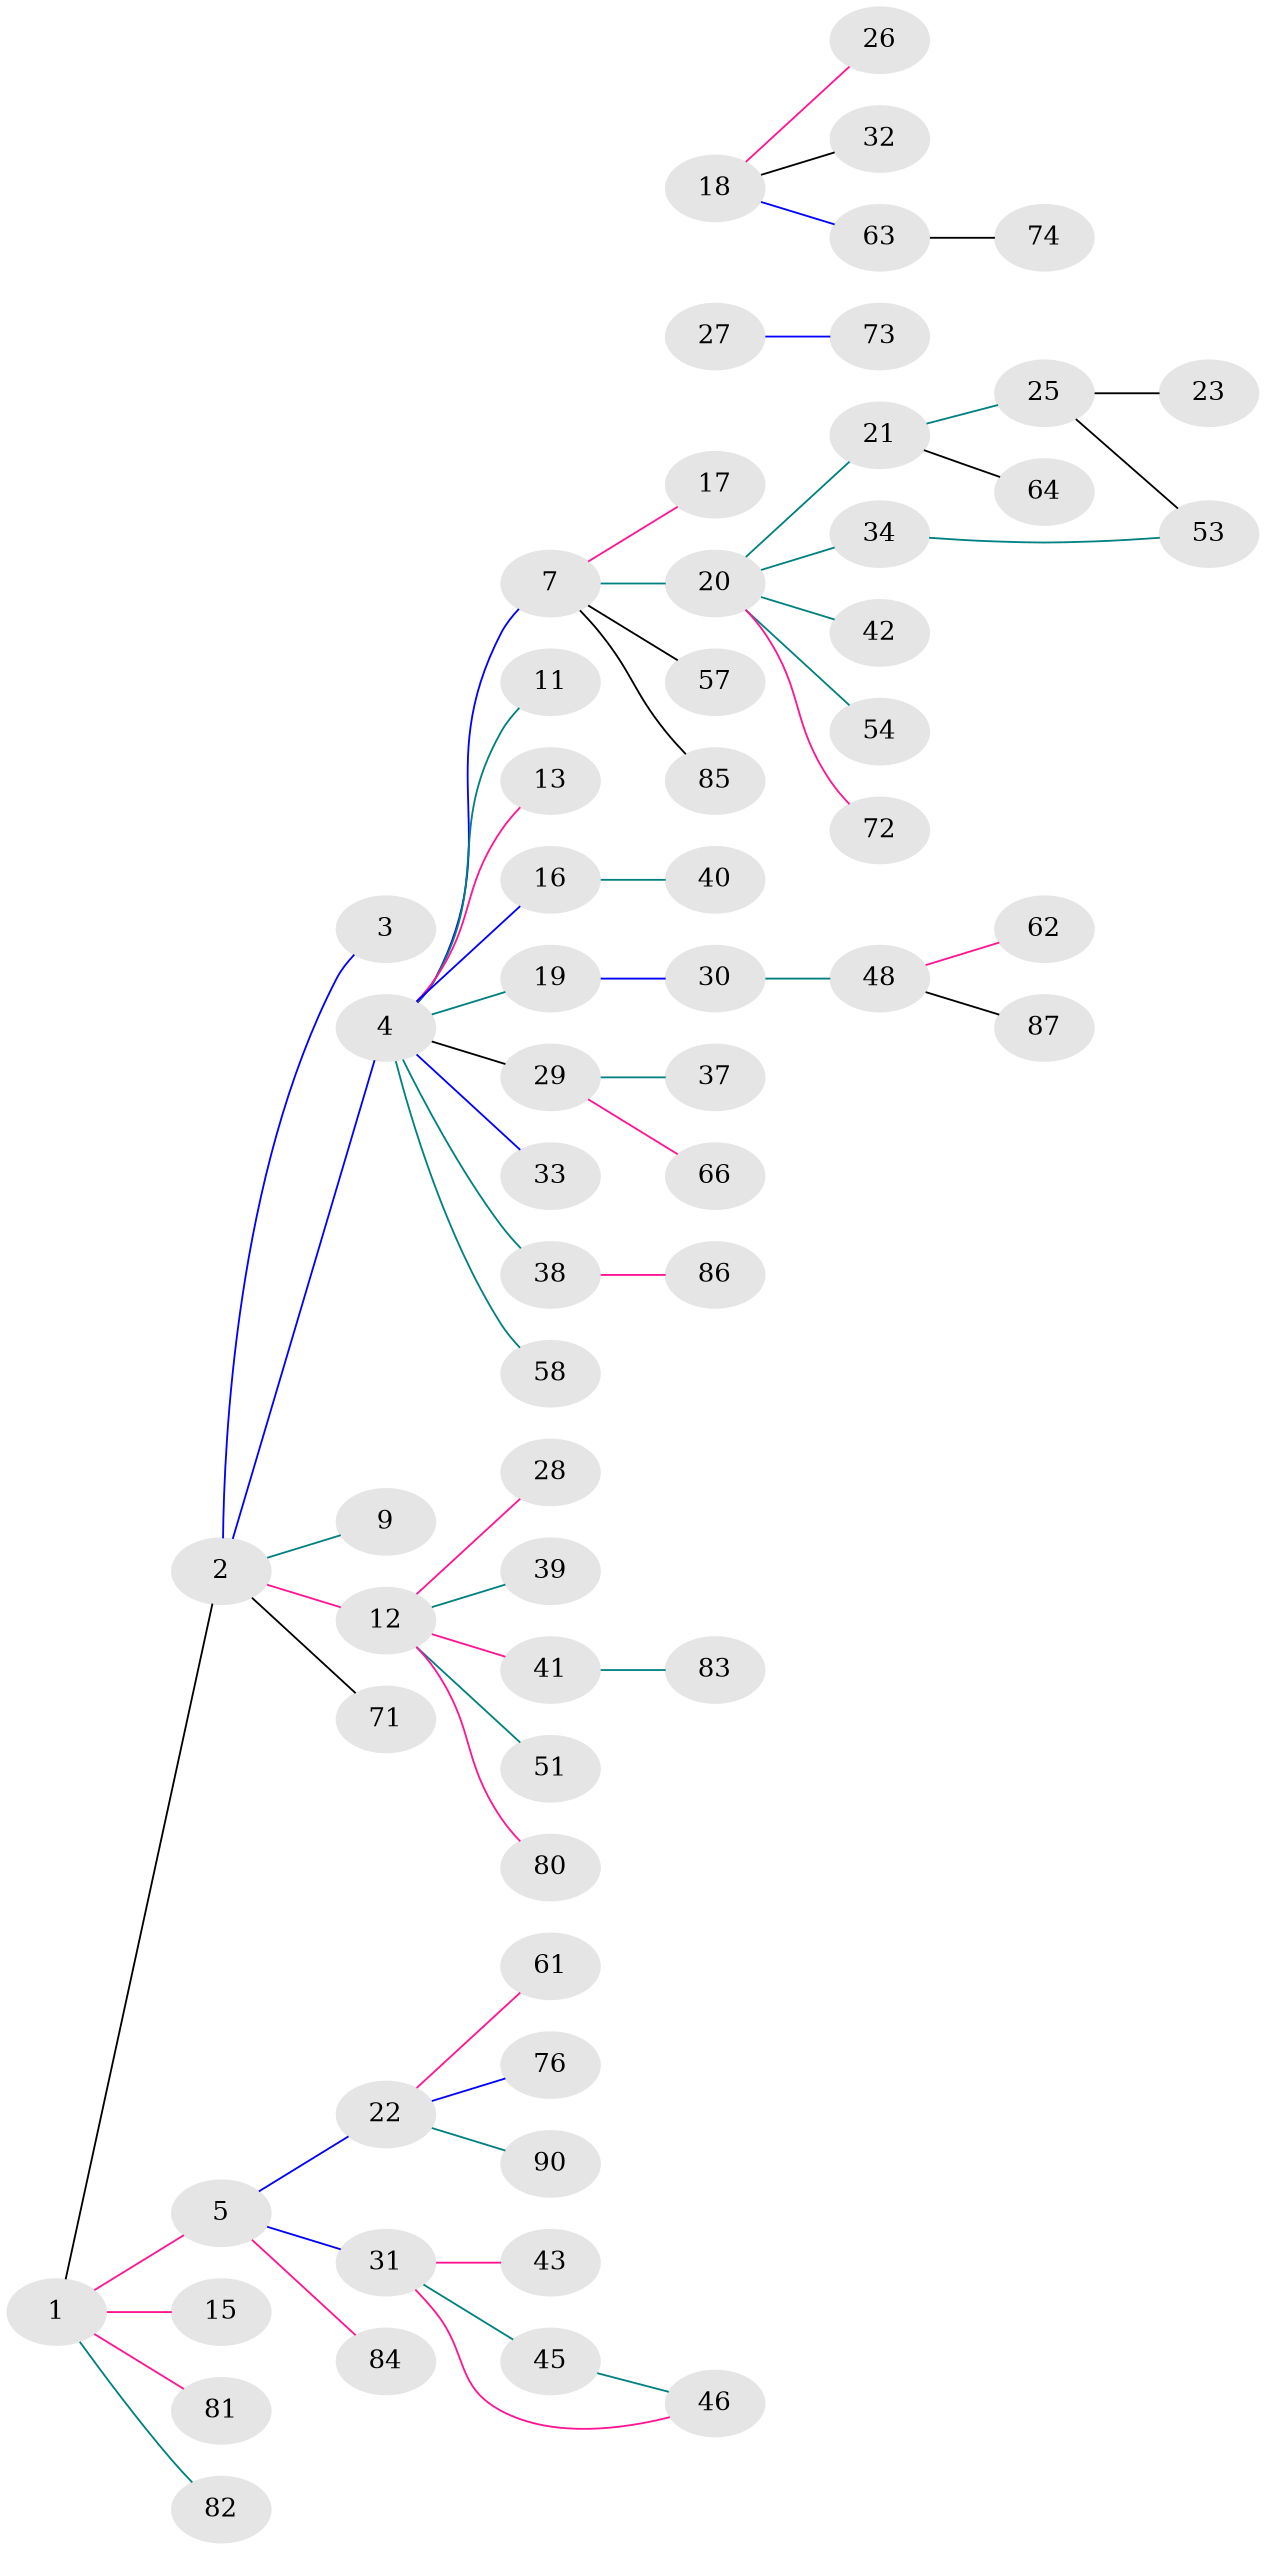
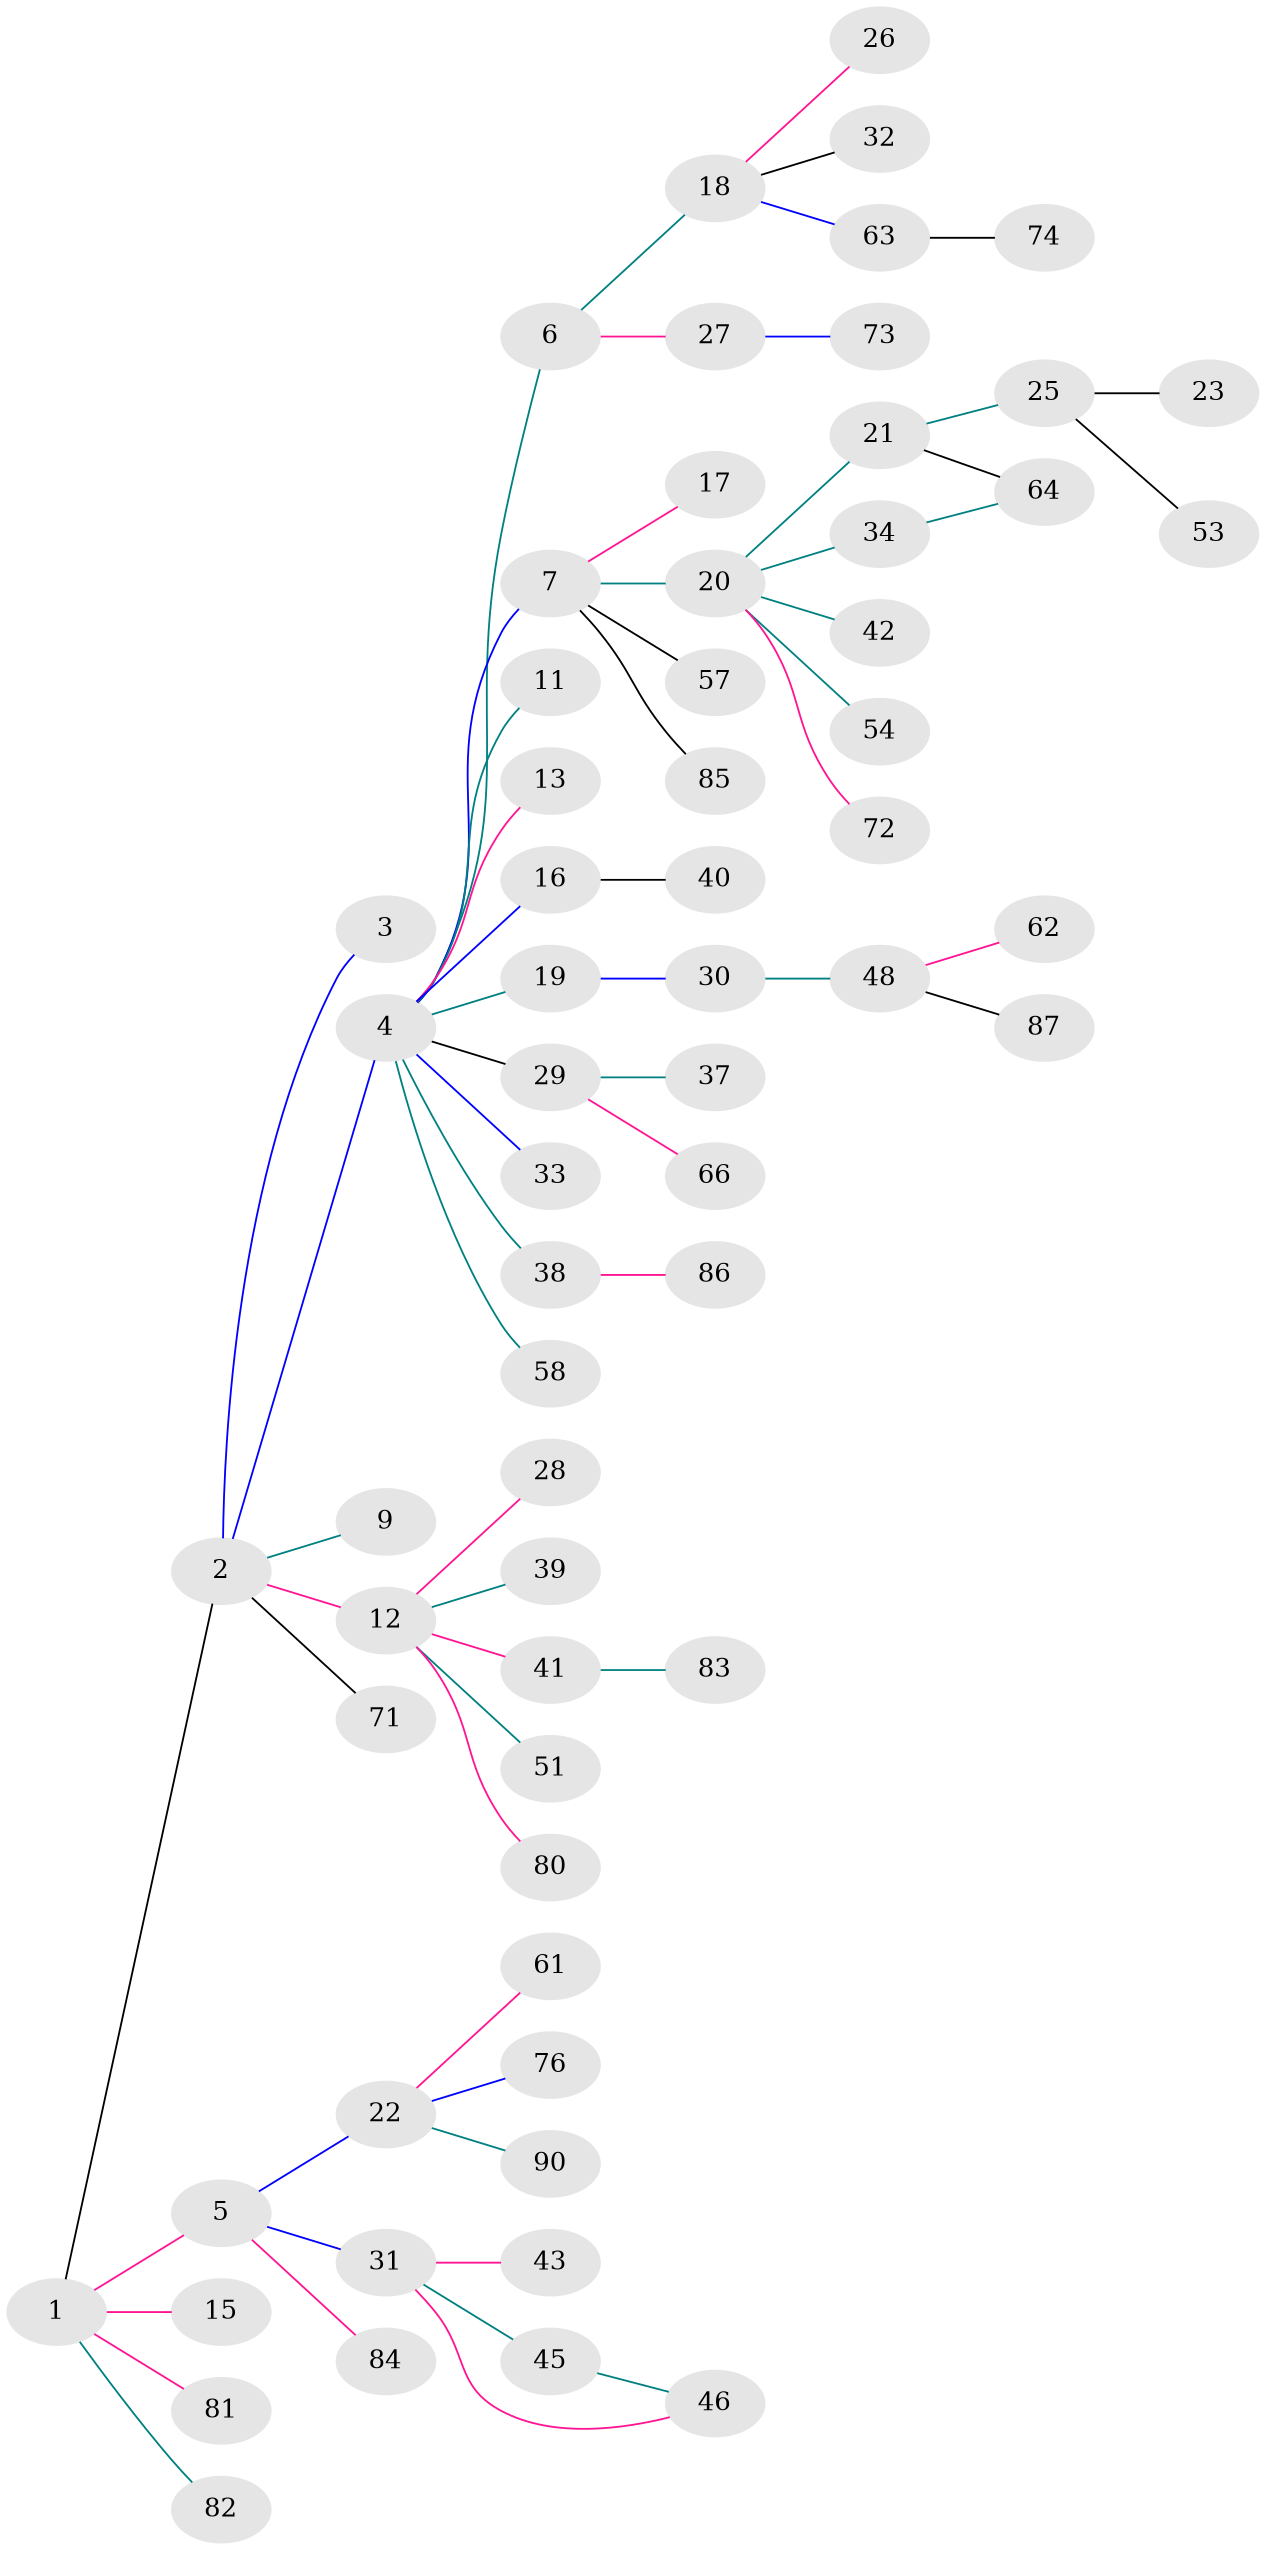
node "6": added
edge "34" -- "53": now "34" -- "64"
edge "16" -- "40": color teal -> black
